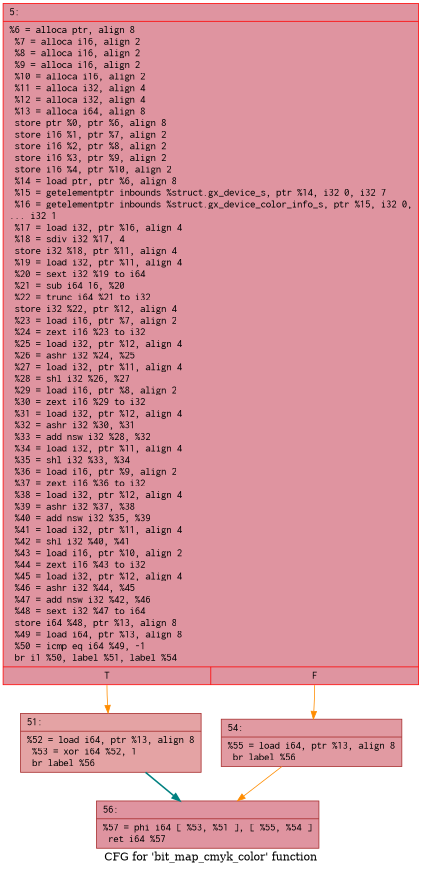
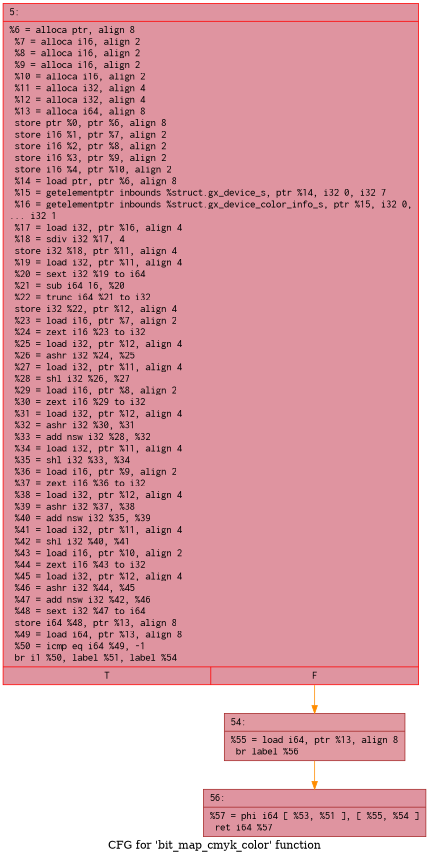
node "51:": removed
